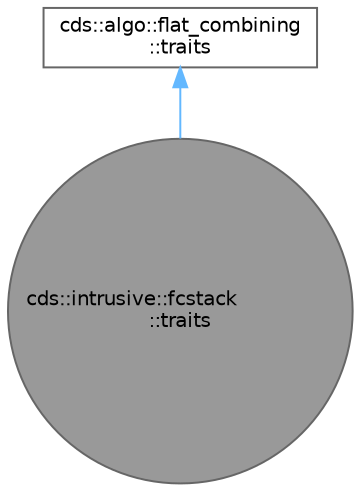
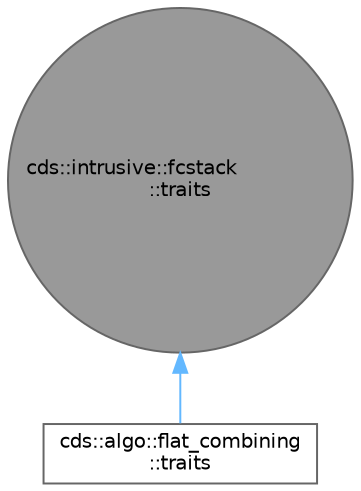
edge "cds::intrusive::fcstack ::traits" -> "cds::algo::flat_combining ::traits": reversed
